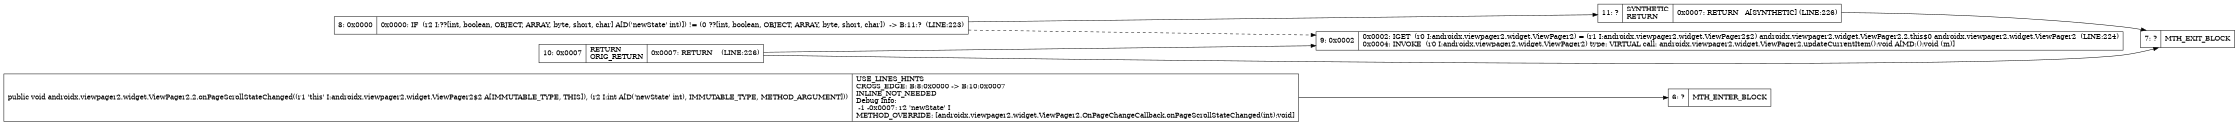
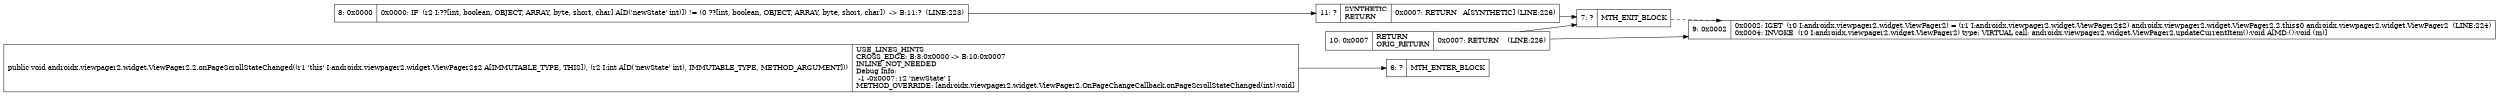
edge "8: 0x0000" -> "9: 0x0002": now "7: ?" -> "9: 0x0002"
